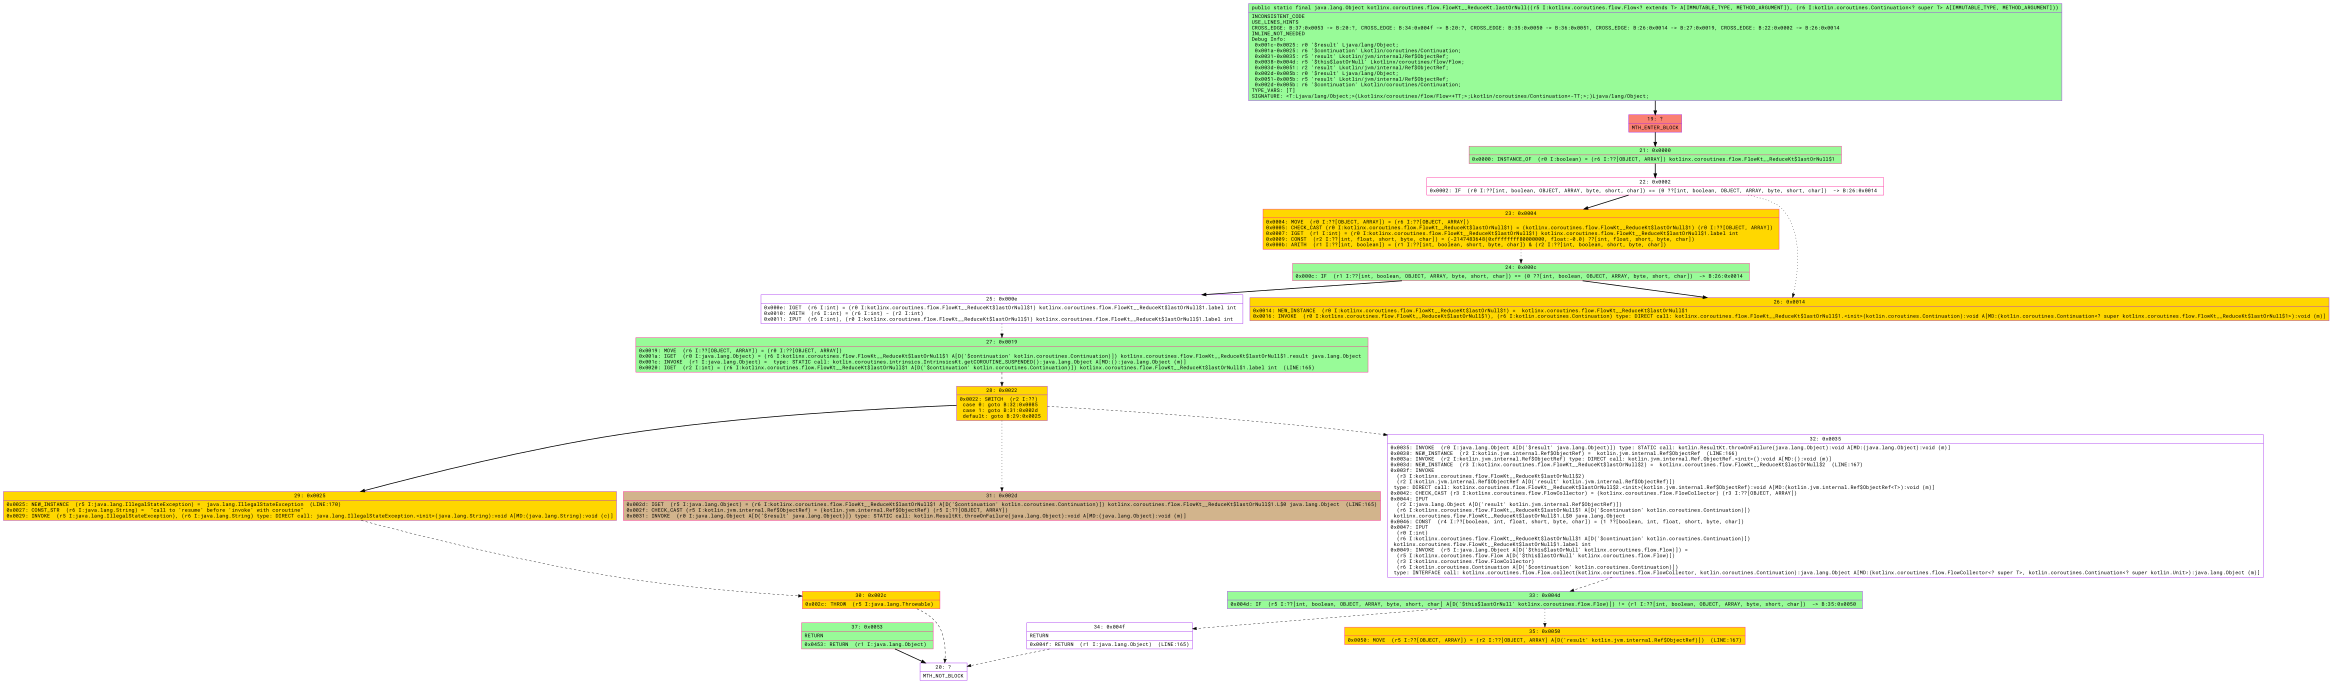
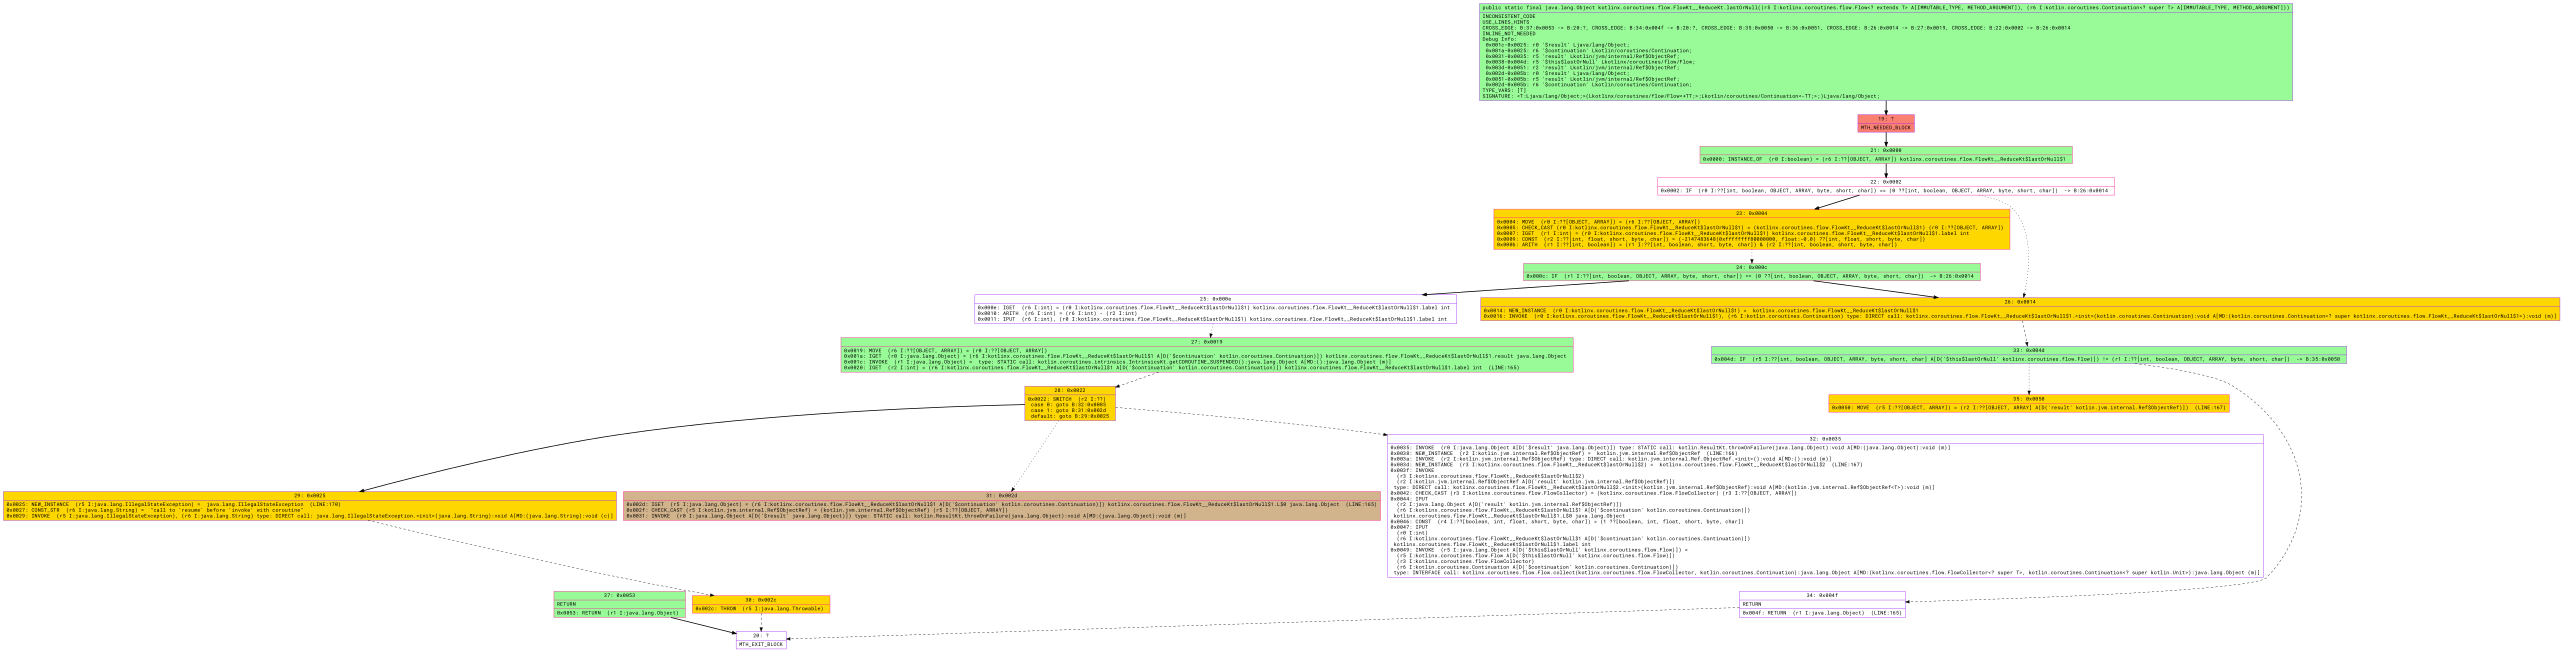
node "19: ?": text "MTH_ENTER_BLOCK" -> "MTH_NEEDED_BLOCK"
edge "32: 0x0035" -> "33: 0x004d": now "26: 0x0014" -> "33: 0x004d"
node "37: 0x0053": text "0x0453: RETURN  (r1 I:java.lang.Object)" -> "0x0053: RETURN  (r1 I:java.lang.Object)"
node "20: ?": text "MTH_NOT_BLOCK" -> "MTH_EXIT_BLOCK"
